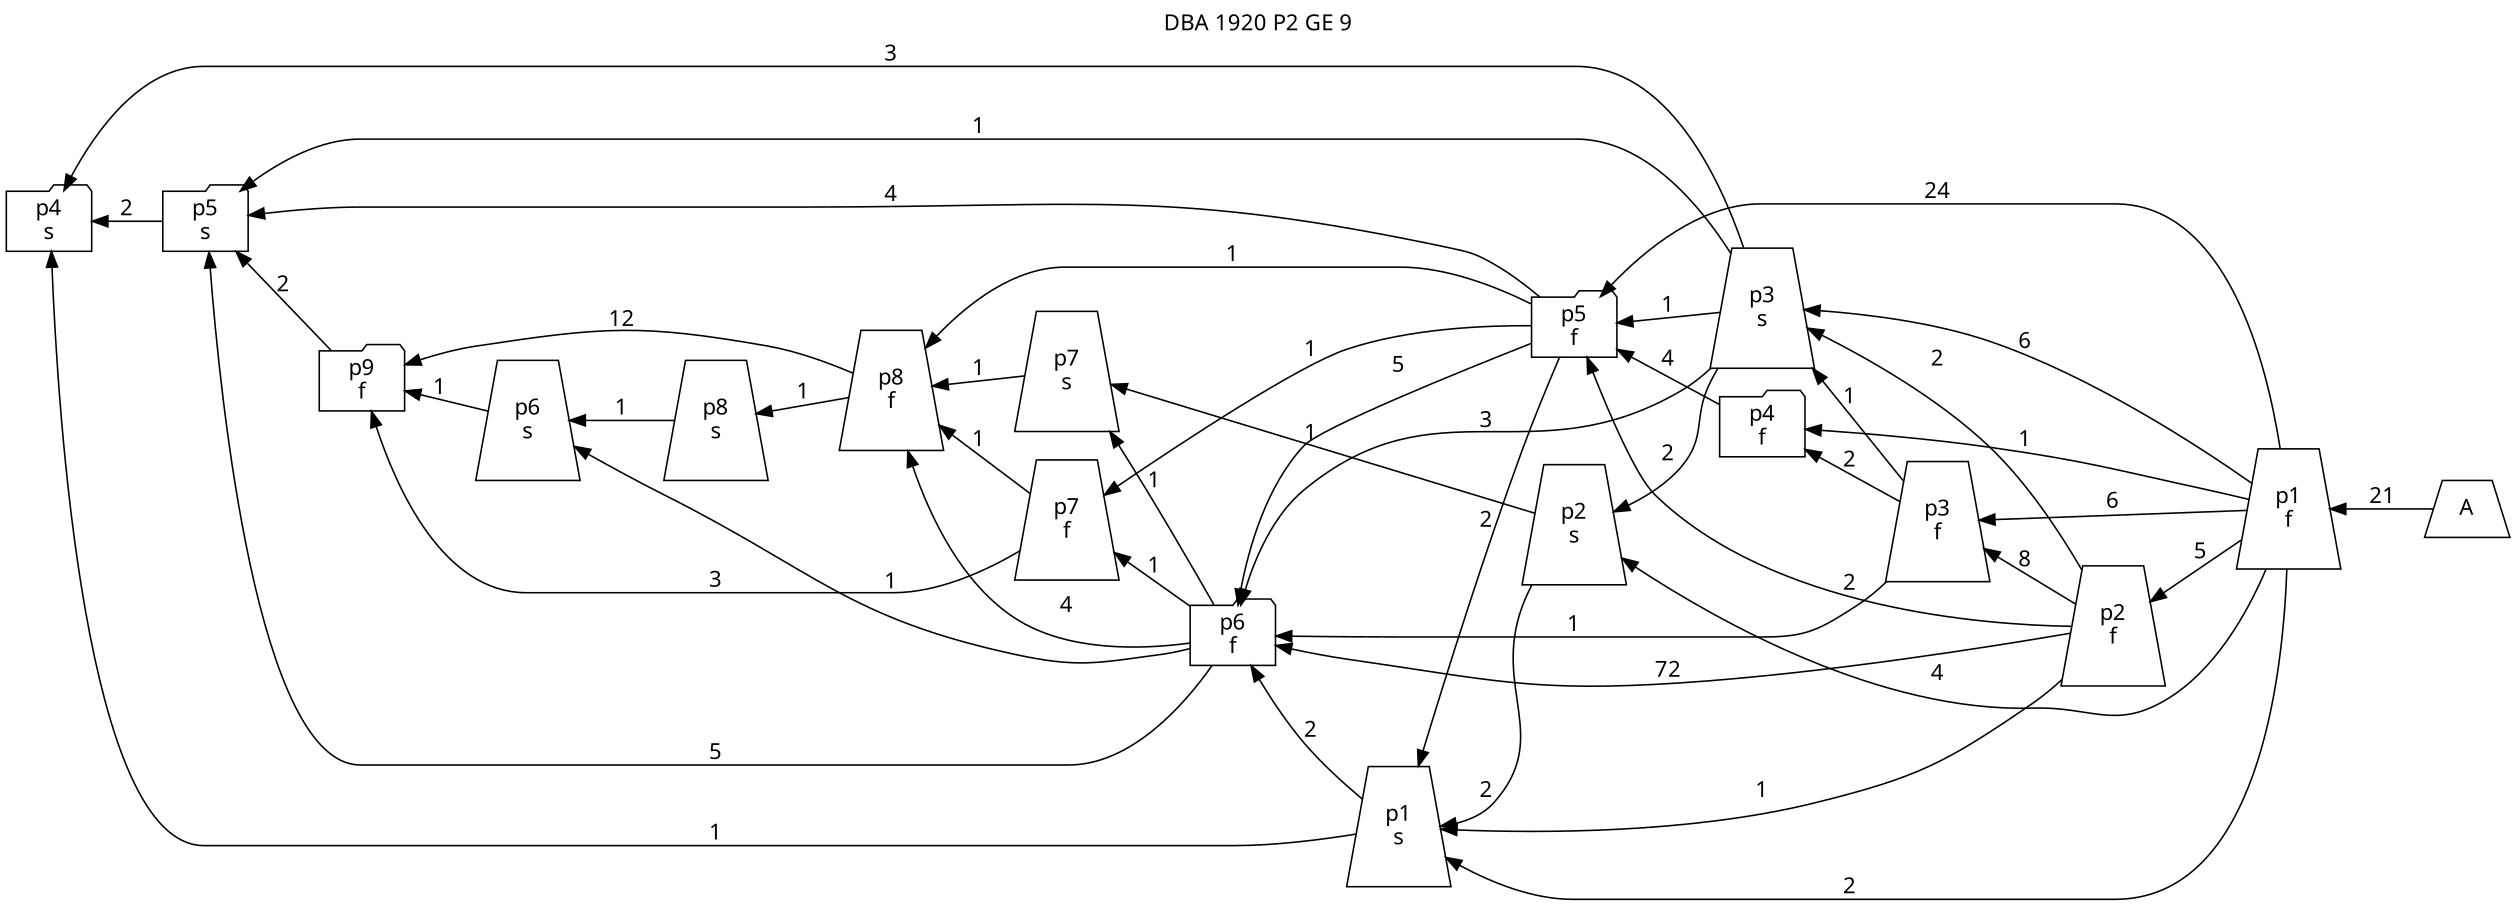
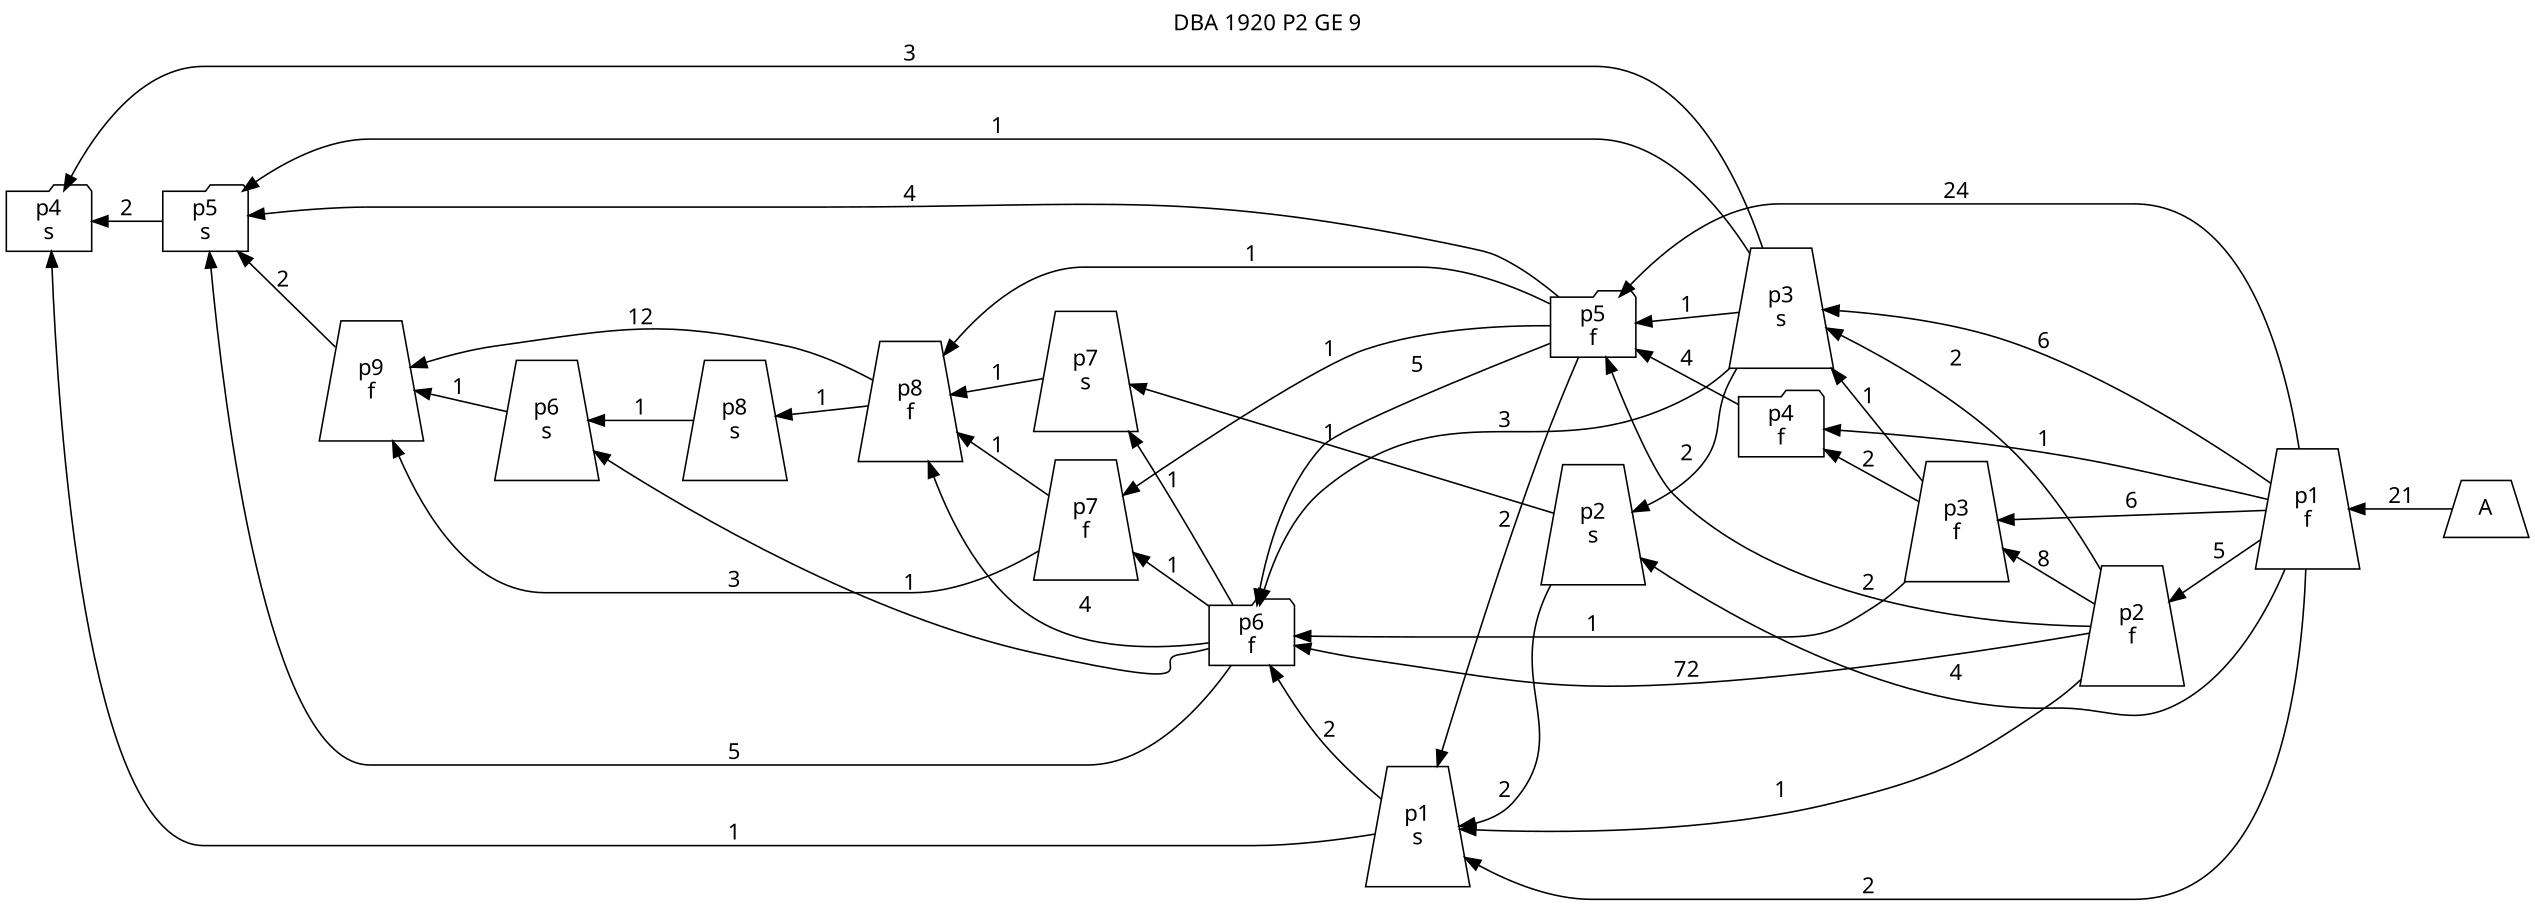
node "p9 f": shape folder -> trapezium
